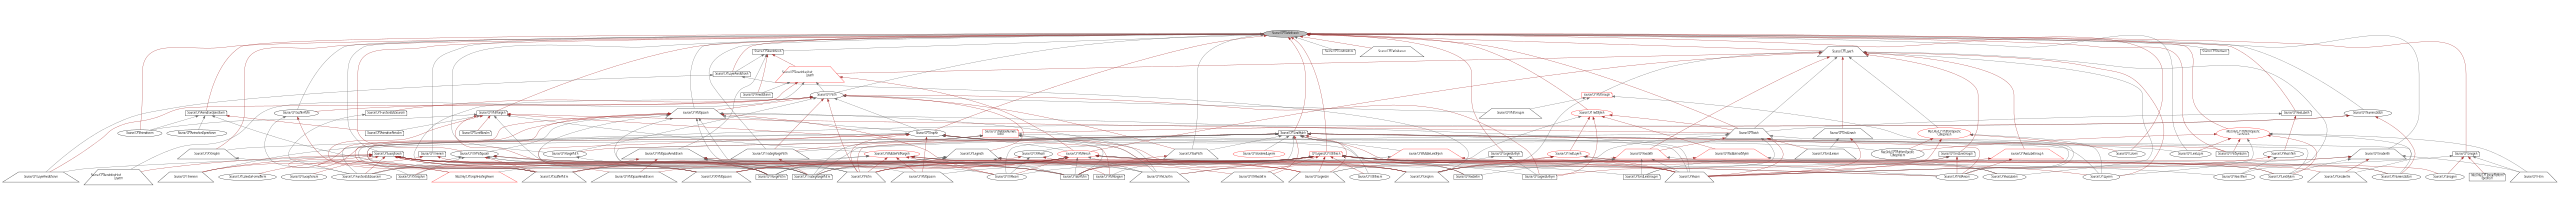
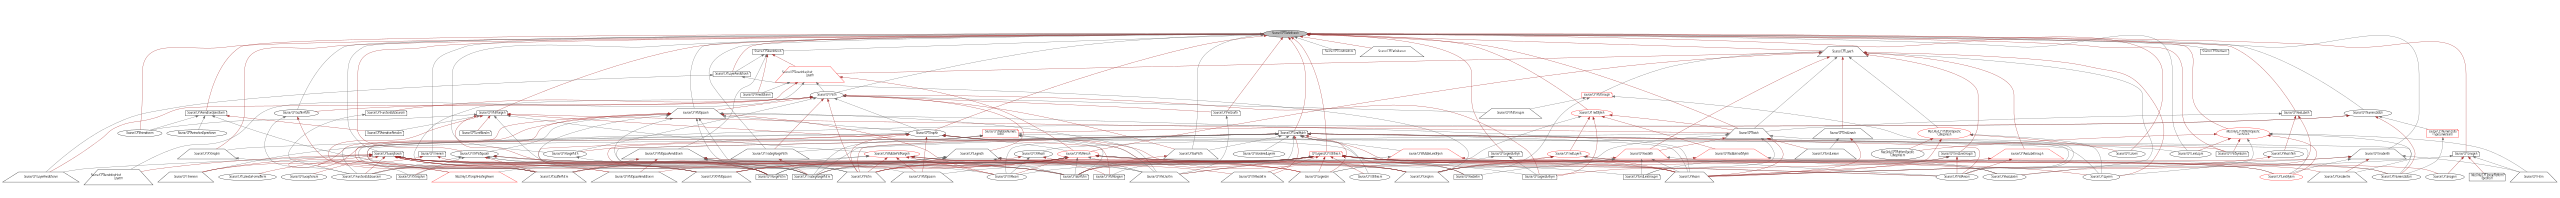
node "Source/CPTPieChart.h": added
node "Source/CPTNumericData +TypeConversion.h": added
edge "MacOnly/CPTPlatformSpecific Categories.m" -> "Source/CPTGraph.h": removed
edge "Source/CPTTradingRangePlot.h" -> "Source/CPTMutableNumeric Data.h": now "Source/CPTRangePlot.m" -> "Source/CPTMutableNumeric Data.h"
node "Source/CPTBorderedLayer.m": color red -> black
edge "Source/CPTPlotSpaceAnnotation.m" -> "Source/CPTExceptions.h": added
edge "Source/CPTAxisLabel.m" -> "Source/CPTAxisLabel.h": added
node "Source/CPTAxisTitle.m": removed
node "Source/CPTLineStyle.m": color black -> red
